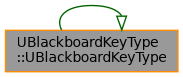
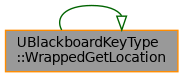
node "UBlackboardKeyType ::UBlackboardKeyType": label "UBlackboardKeyType ::UBlackboardKeyType" -> "UBlackboardKeyType ::WrappedGetLocation"
